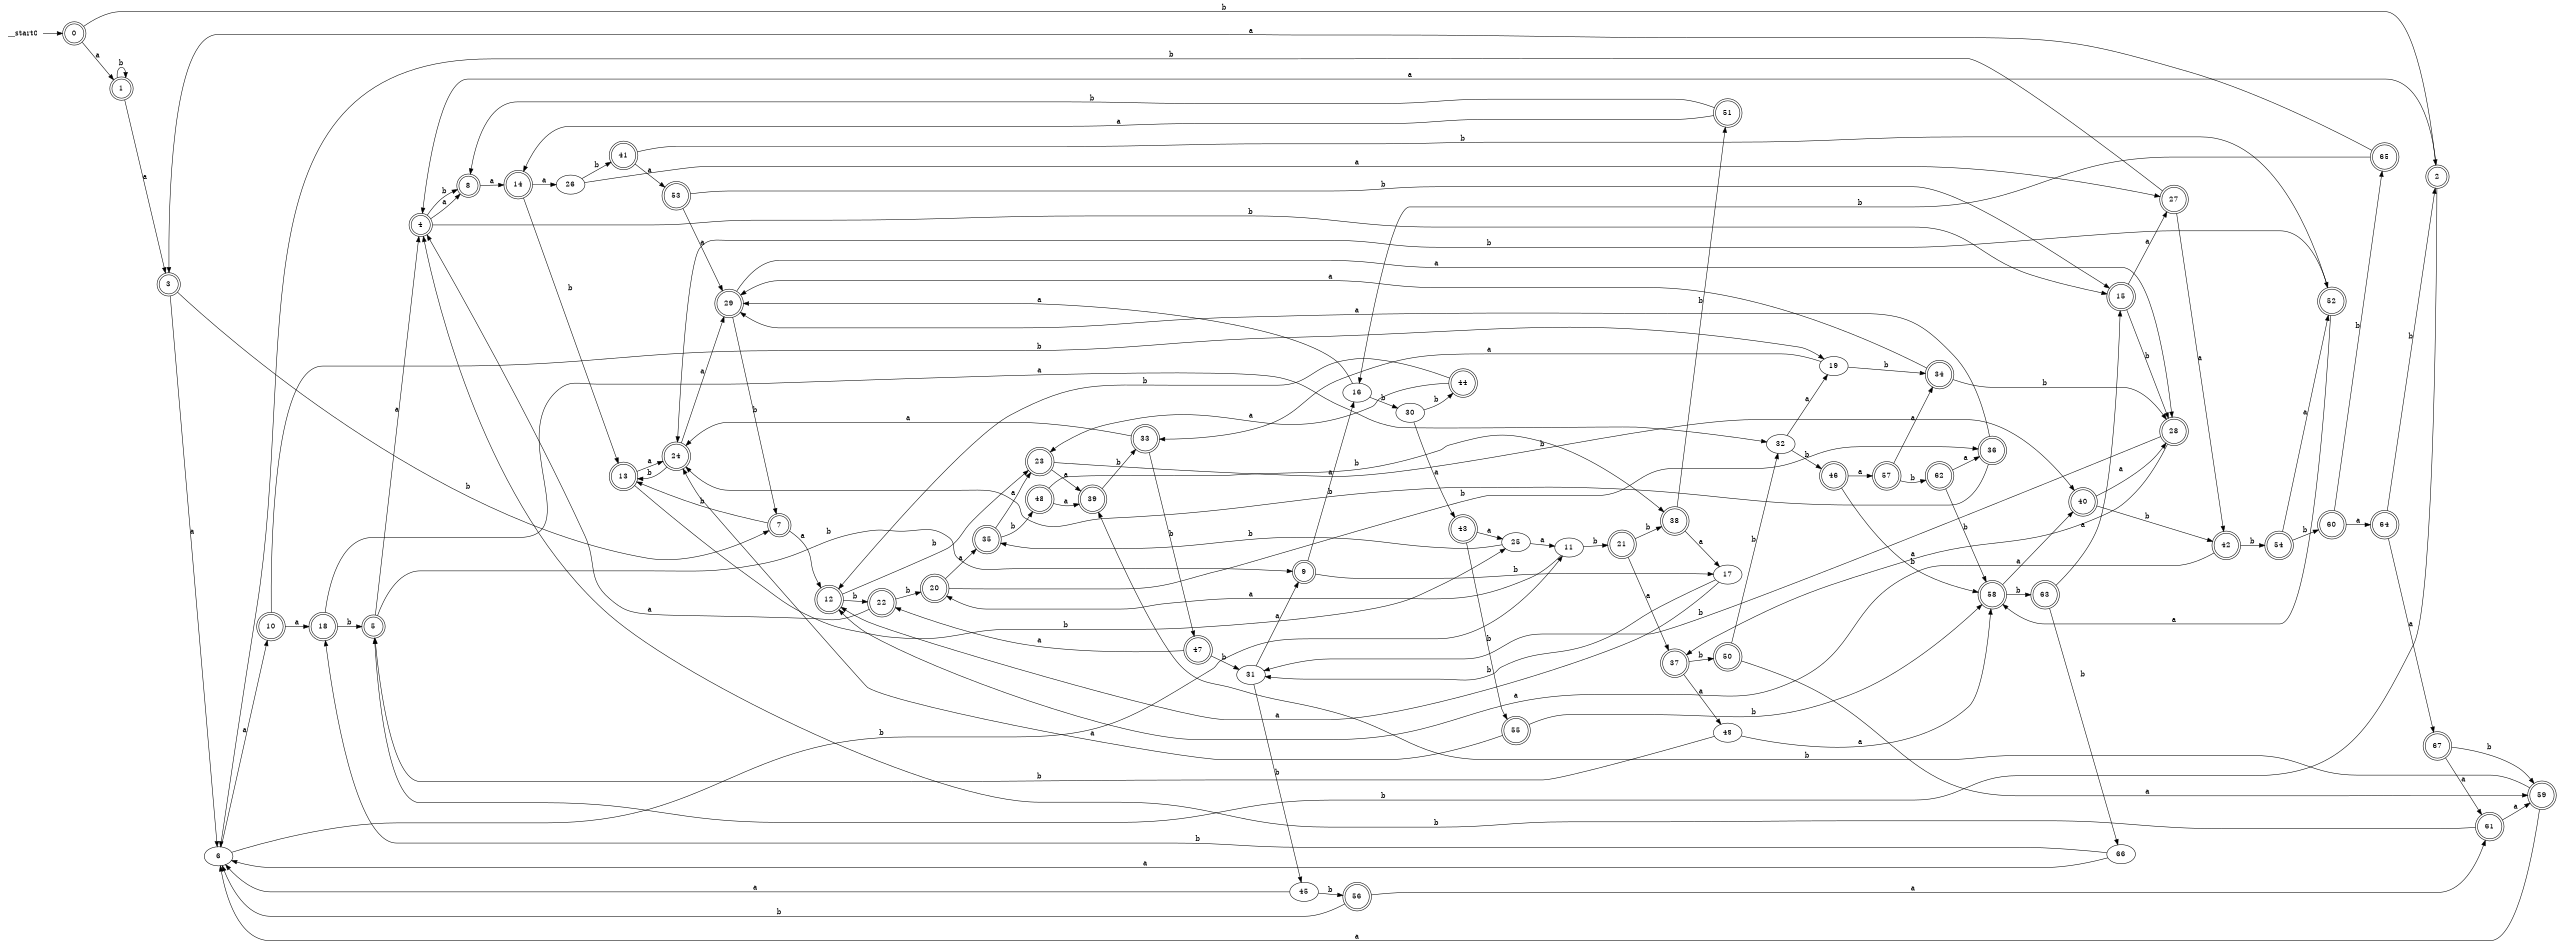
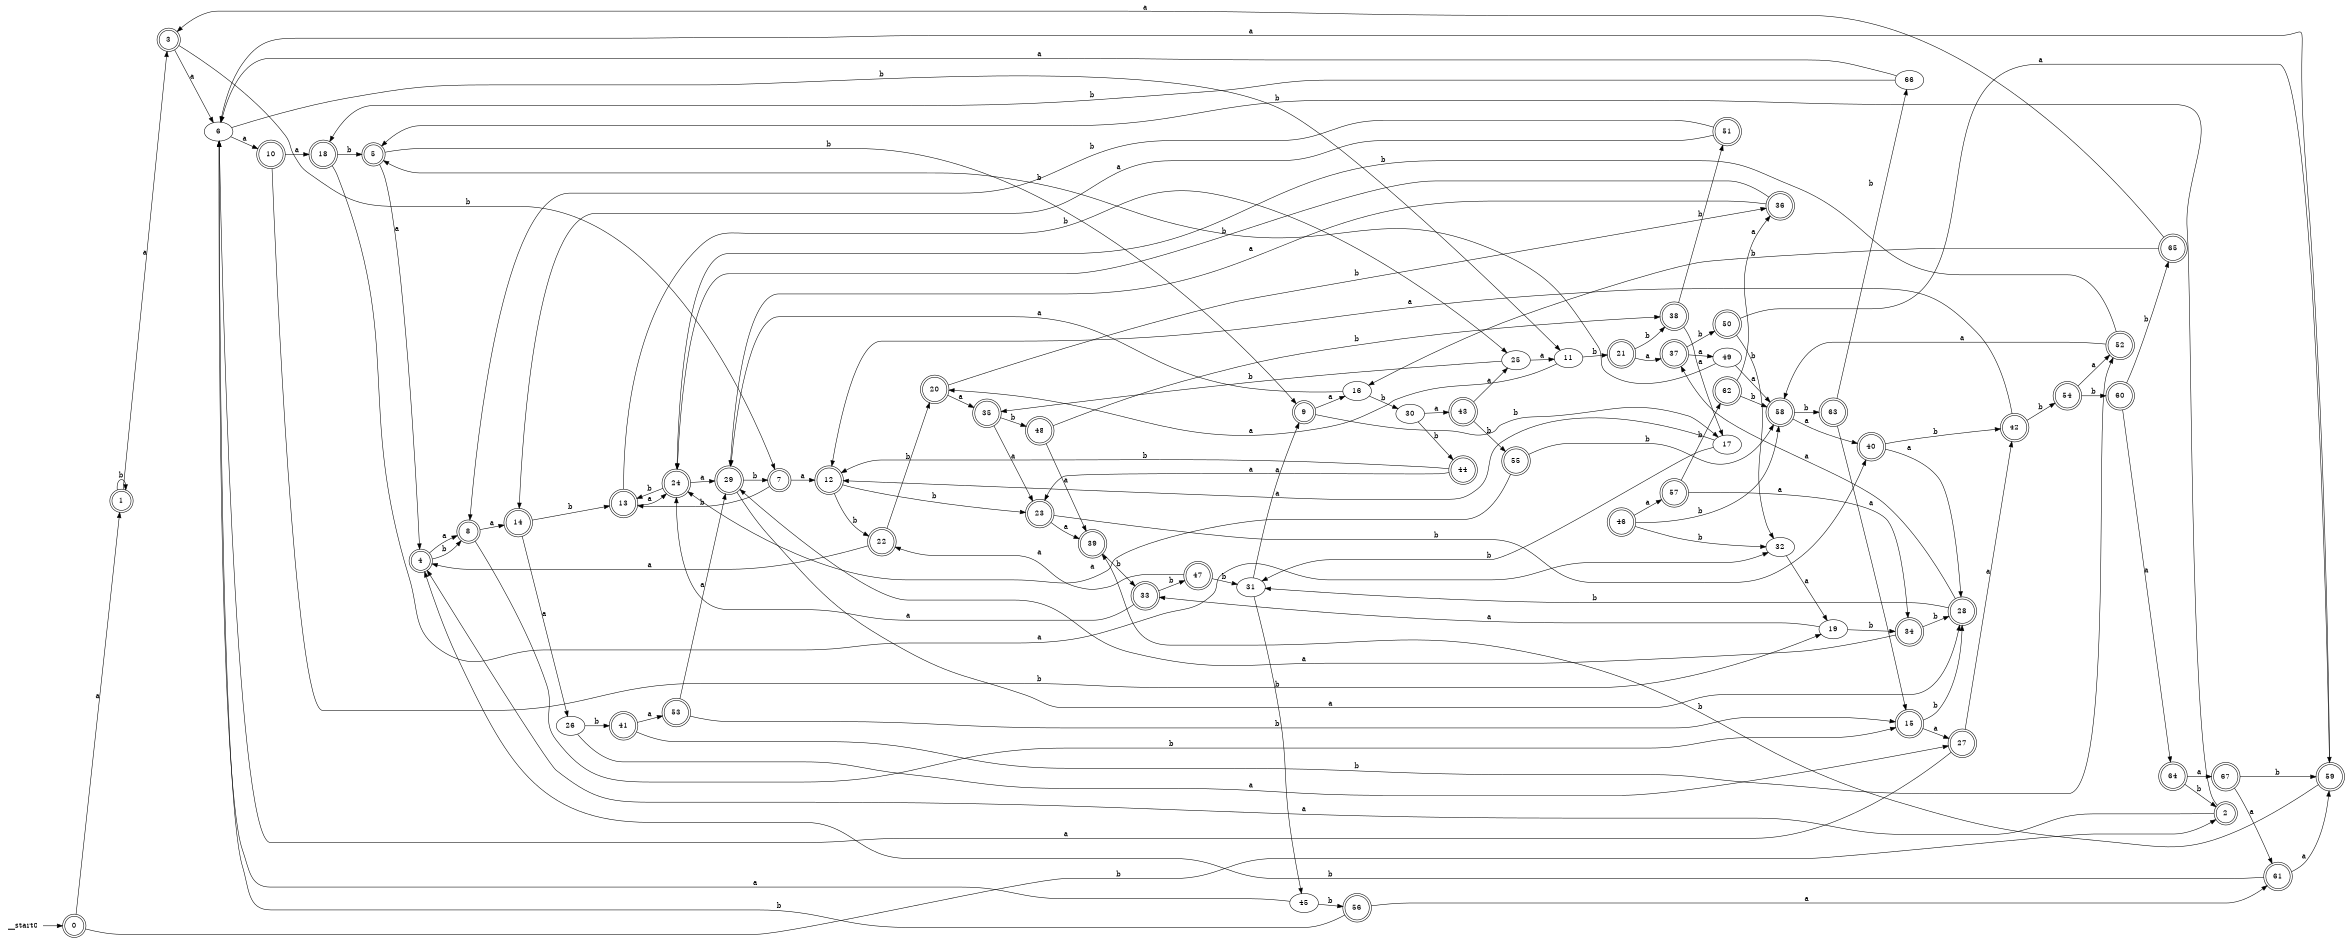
edge "27" -> "6": label "b" -> "a"
edge "4" -> "15": now "8" -> "15"
edge "32" -> "46": reversed
